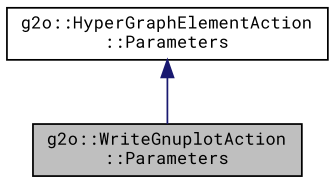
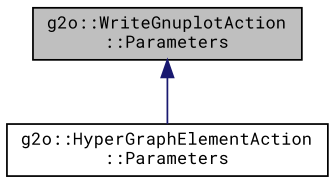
edge "g2o::WriteGnuplotAction ::Parameters" -> "g2o::HyperGraphElementAction ::Parameters": reversed
